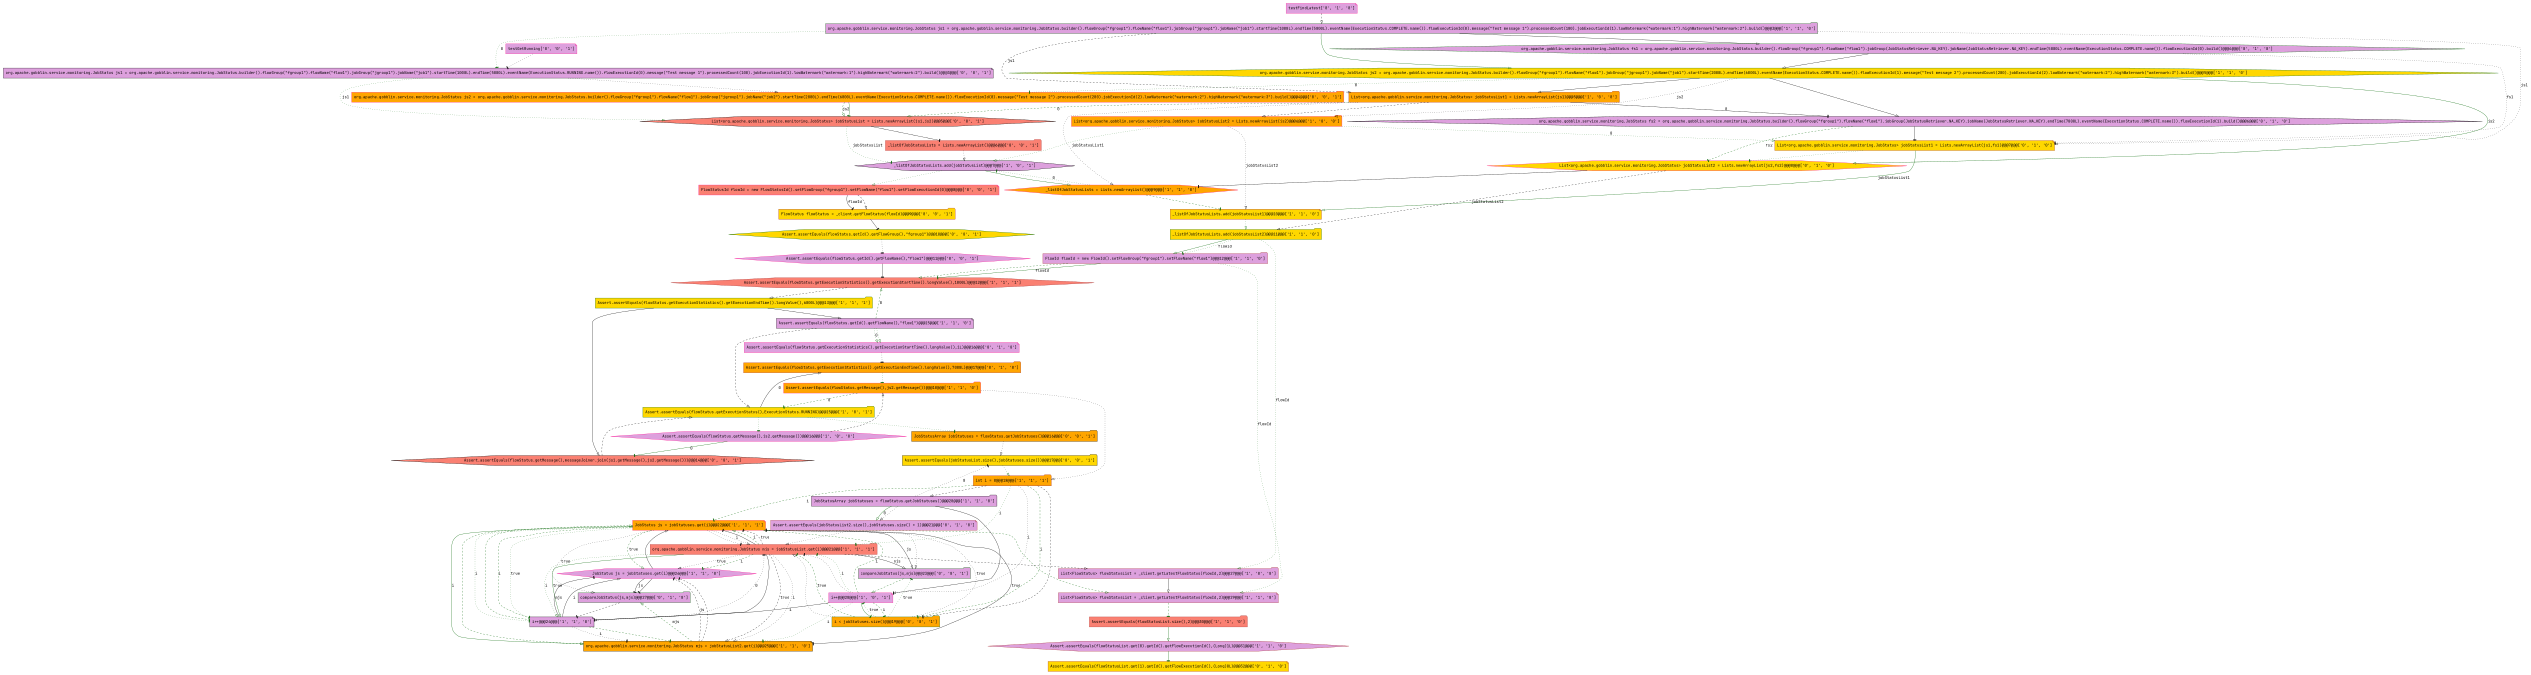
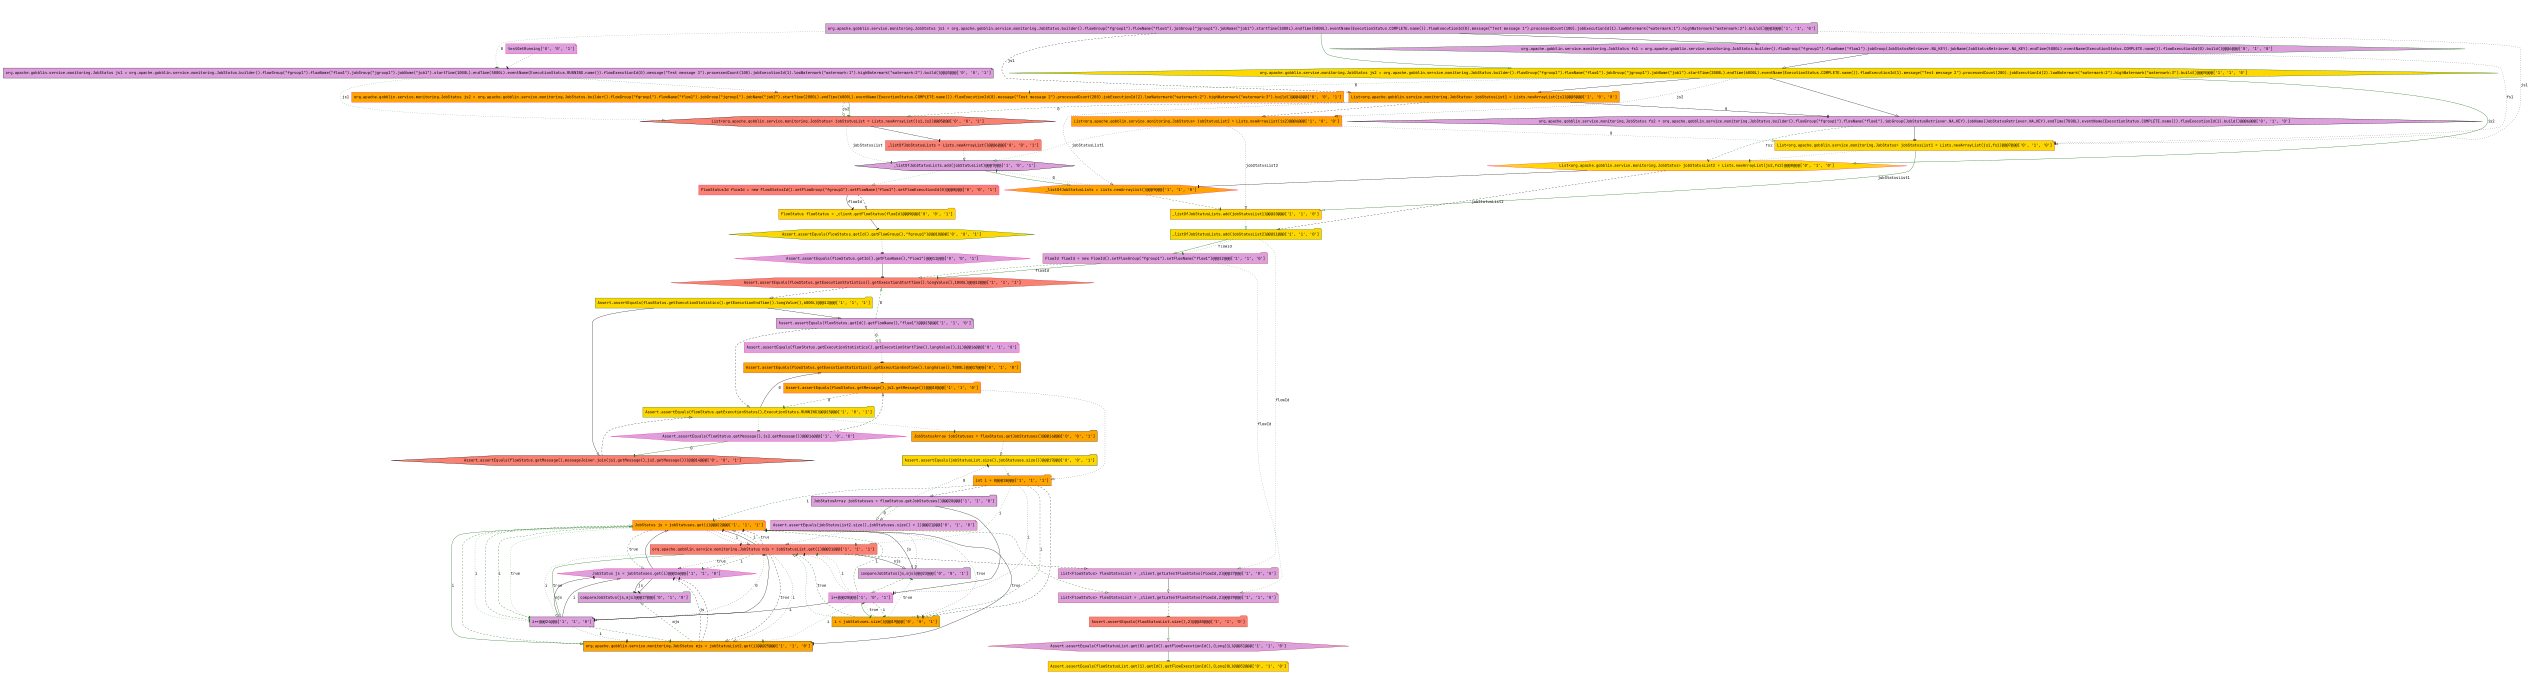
node "testFindLatest['0', '1', '0']": removed
edge "JobStatus js = jobStatuses.get(i)@@@22@@@['1', '1', '1']" -> "compareJobStatus(js,mjs)@@@27@@@['0', '1', '0']": removed, label "true"
edge "compareJobStatus(js,mjs)@@@27@@@['0', '1', '0']" -> "i++@@@24@@@['1', '1', '0']": removed
